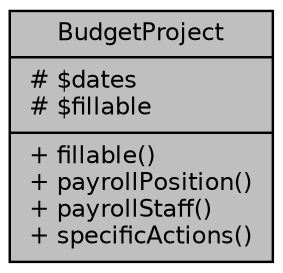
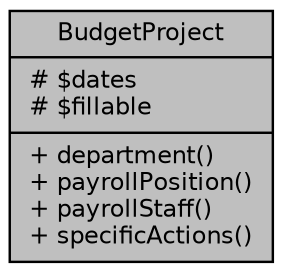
node "BudgetProject": text "+ fillable()" -> "+ department()"
